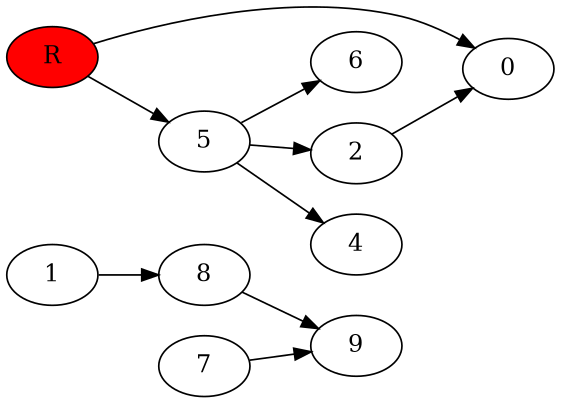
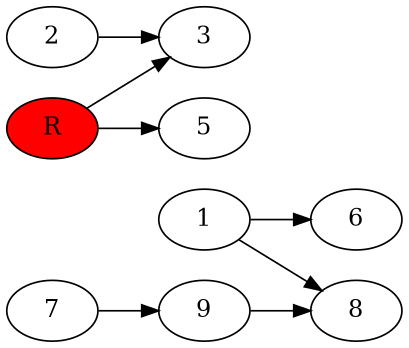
node "0": label "0" -> "3"
edge "5" -> "6": now "1" -> "6"
edge "5" -> "2": removed
node "4": removed
edge "8" -> "9": reversed
